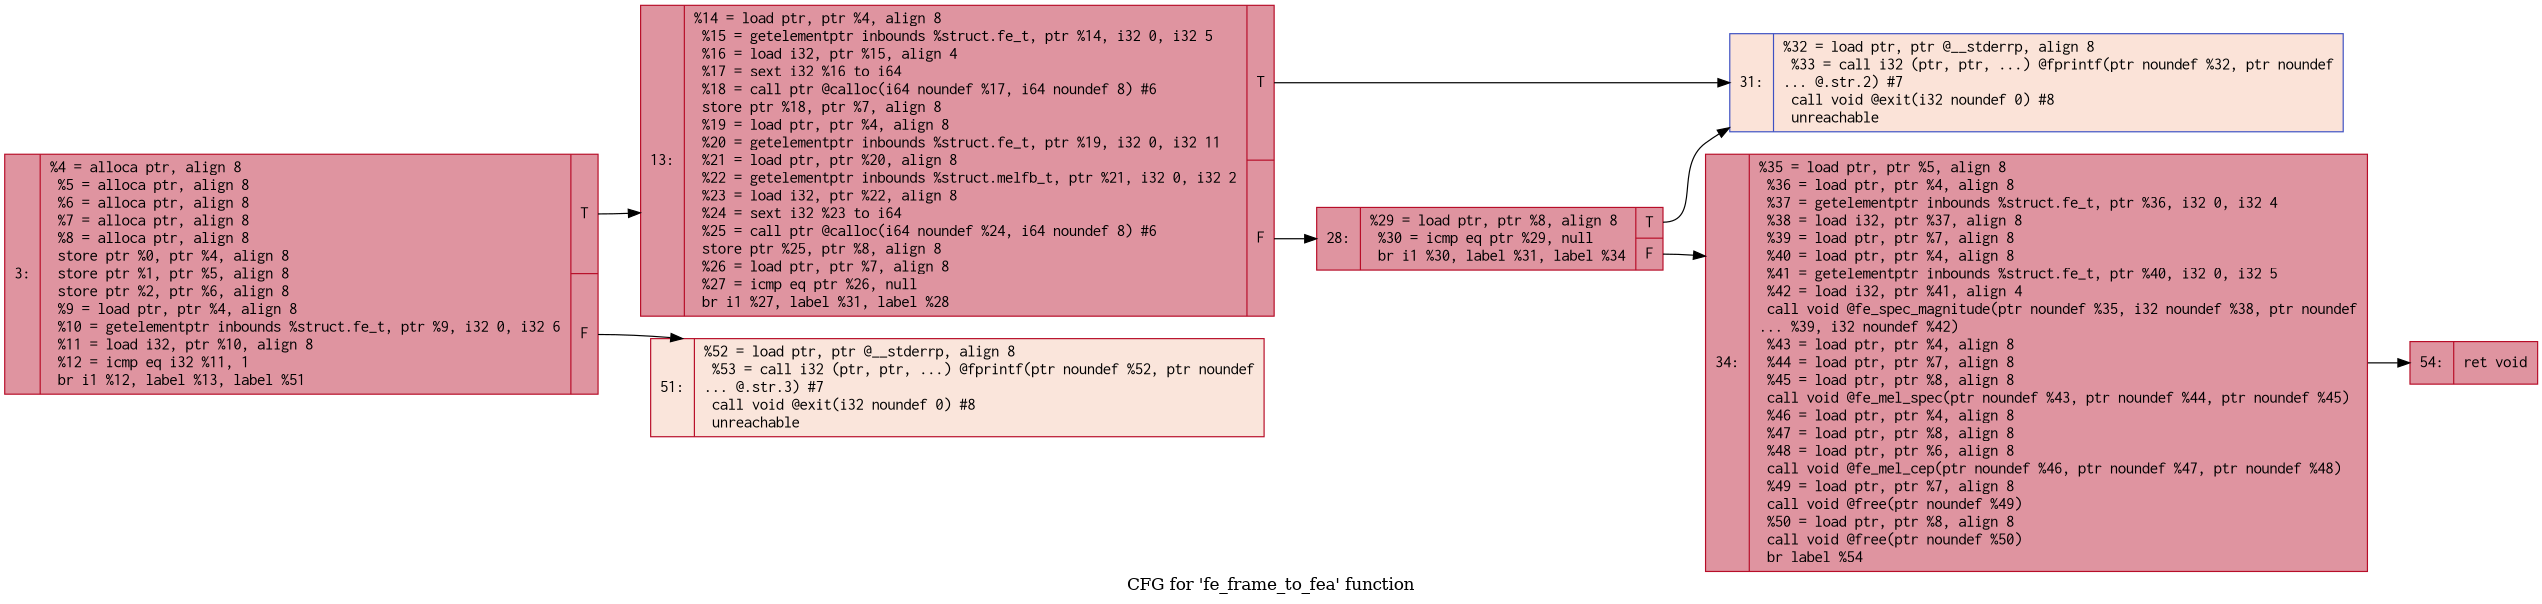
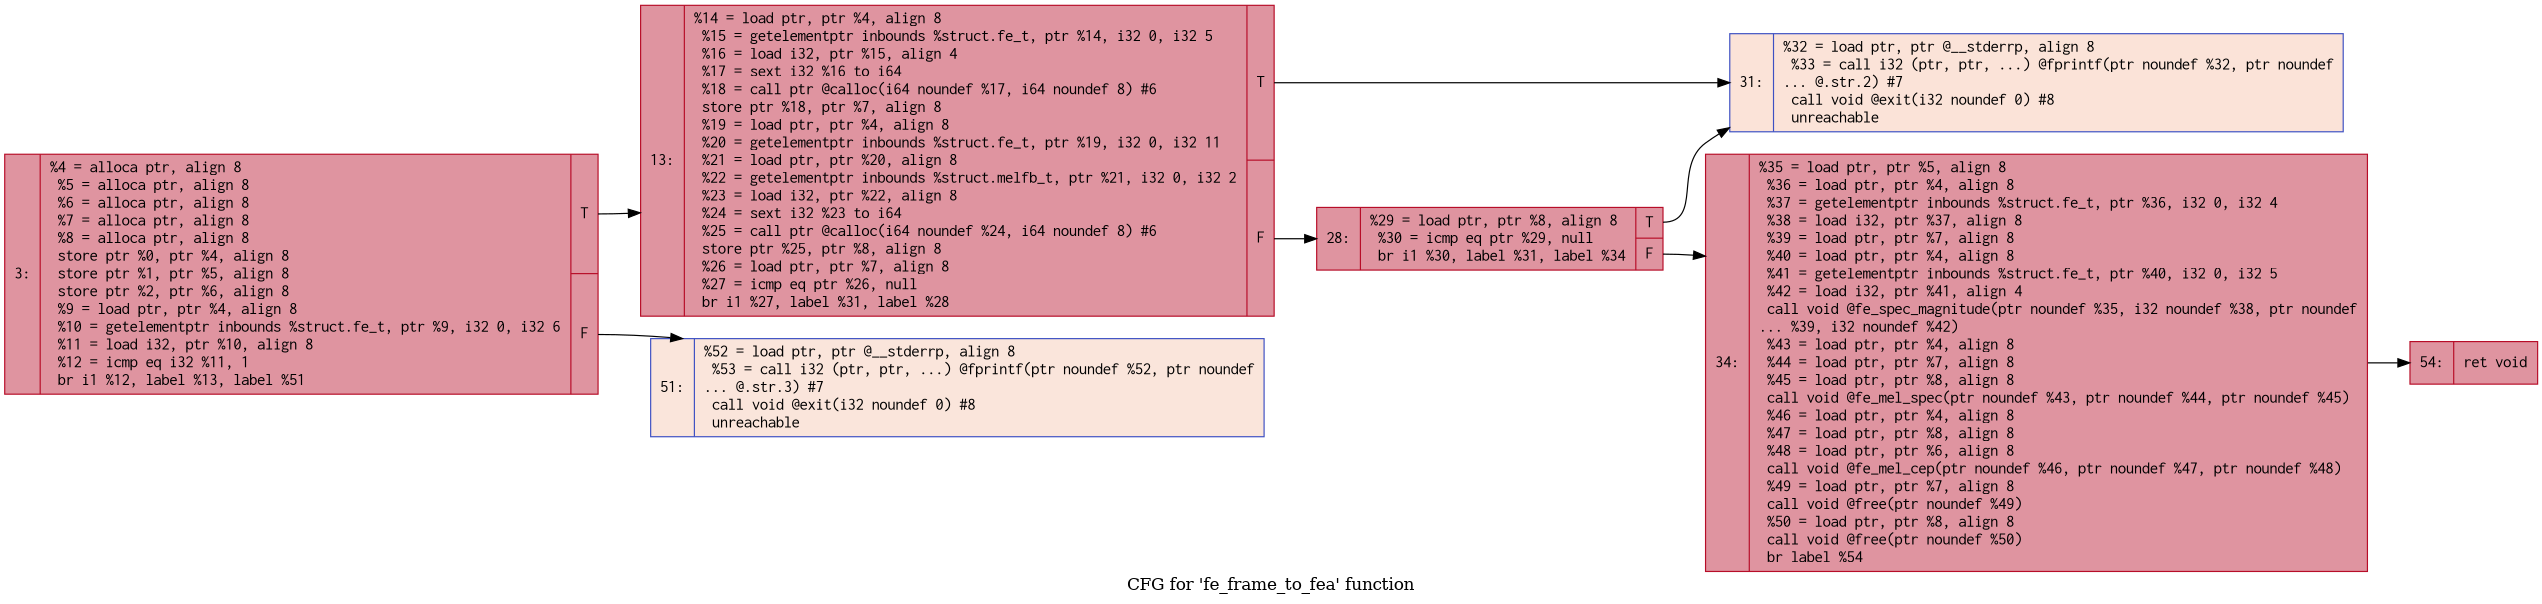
node "51:": color #b70d28ff -> #3d50c3ff
